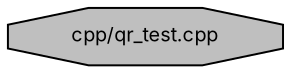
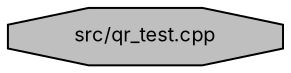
node "cpp/qr_test.cpp": label "cpp/qr_test.cpp" -> "src/qr_test.cpp"
